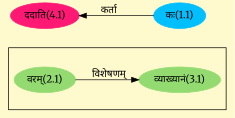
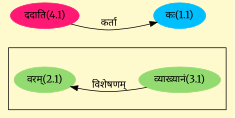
edge "कः(1.1)" -> "ददाति(4.1)": reversed
edge "वरम्(2.1)" -> "व्याख्यानं(3.1)": reversed
